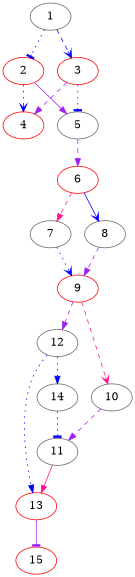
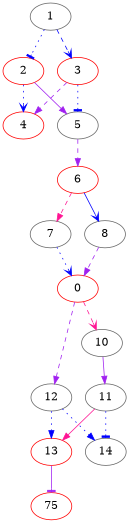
node "9": label "9" -> "0"
edge "10" -> "11": style dashed -> solid
edge "14" -> "11": reversed
node "15": label "15" -> "75"
